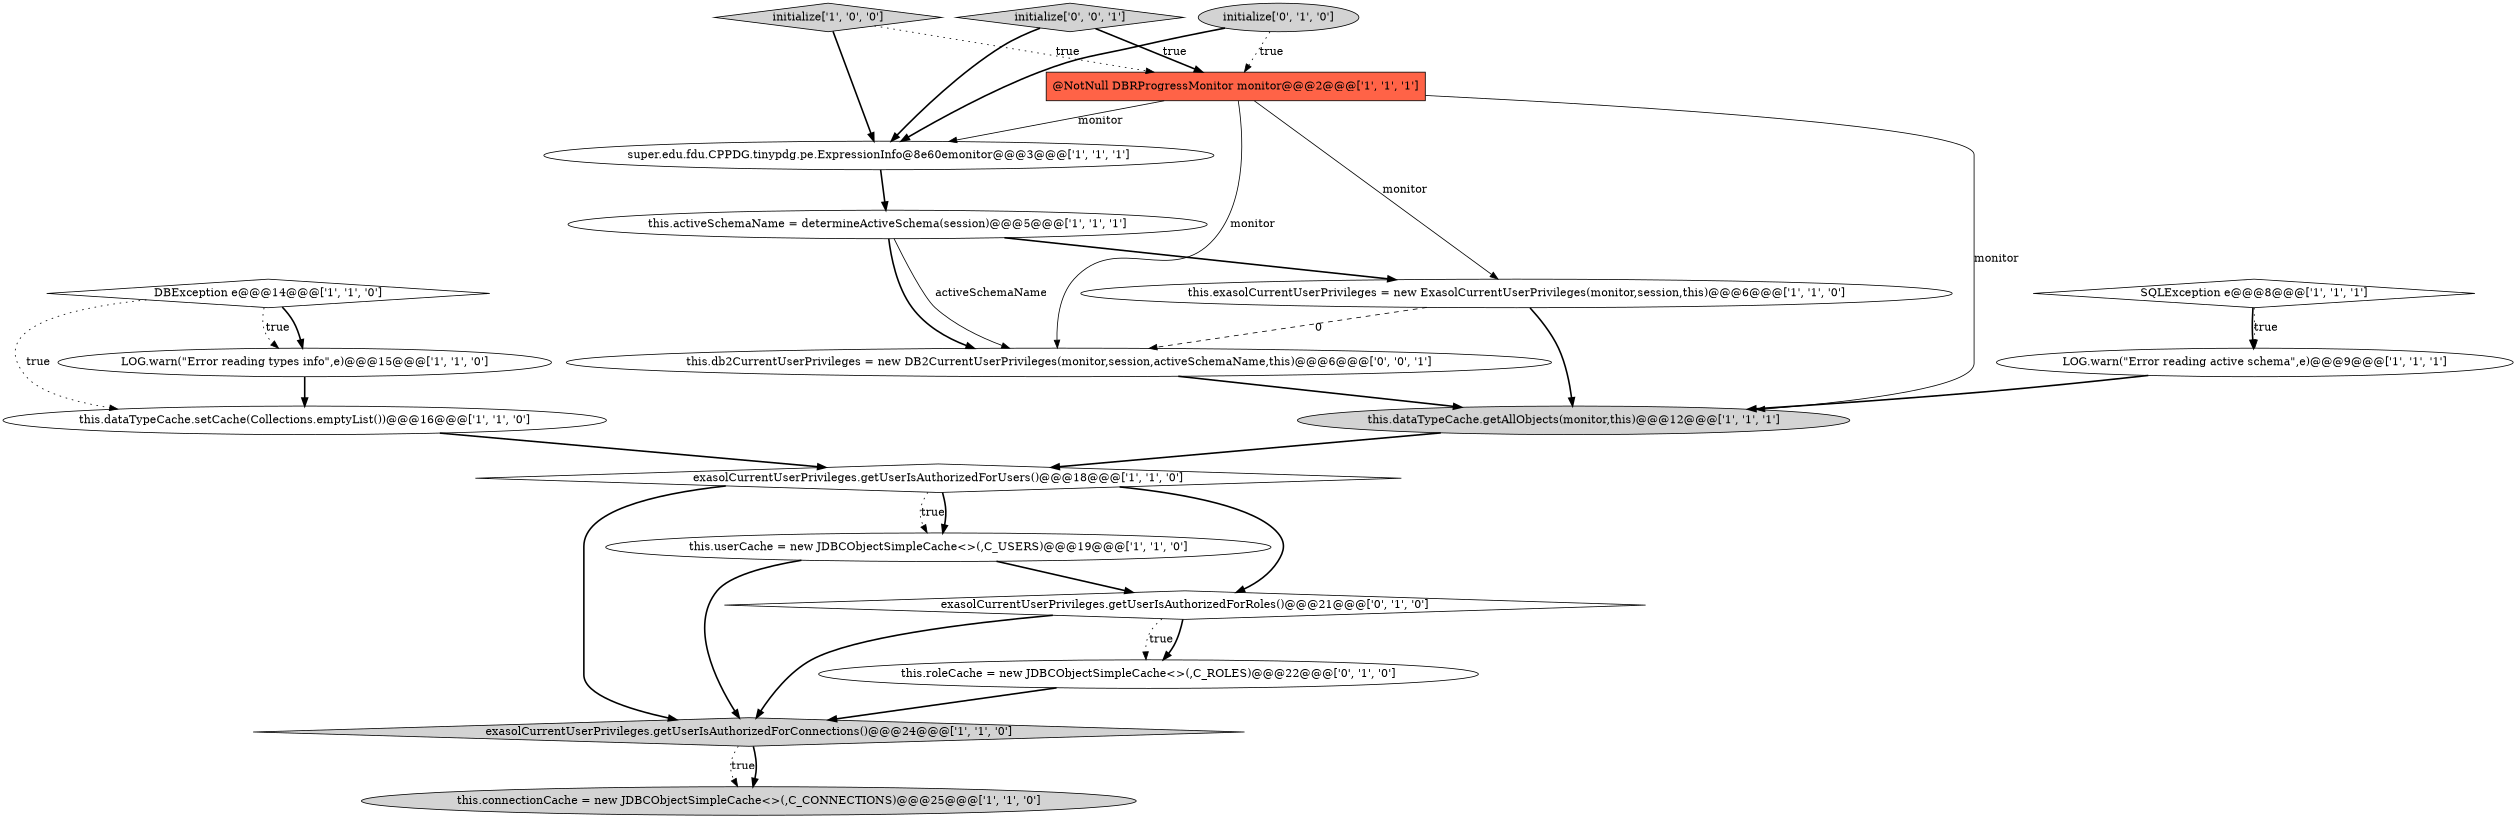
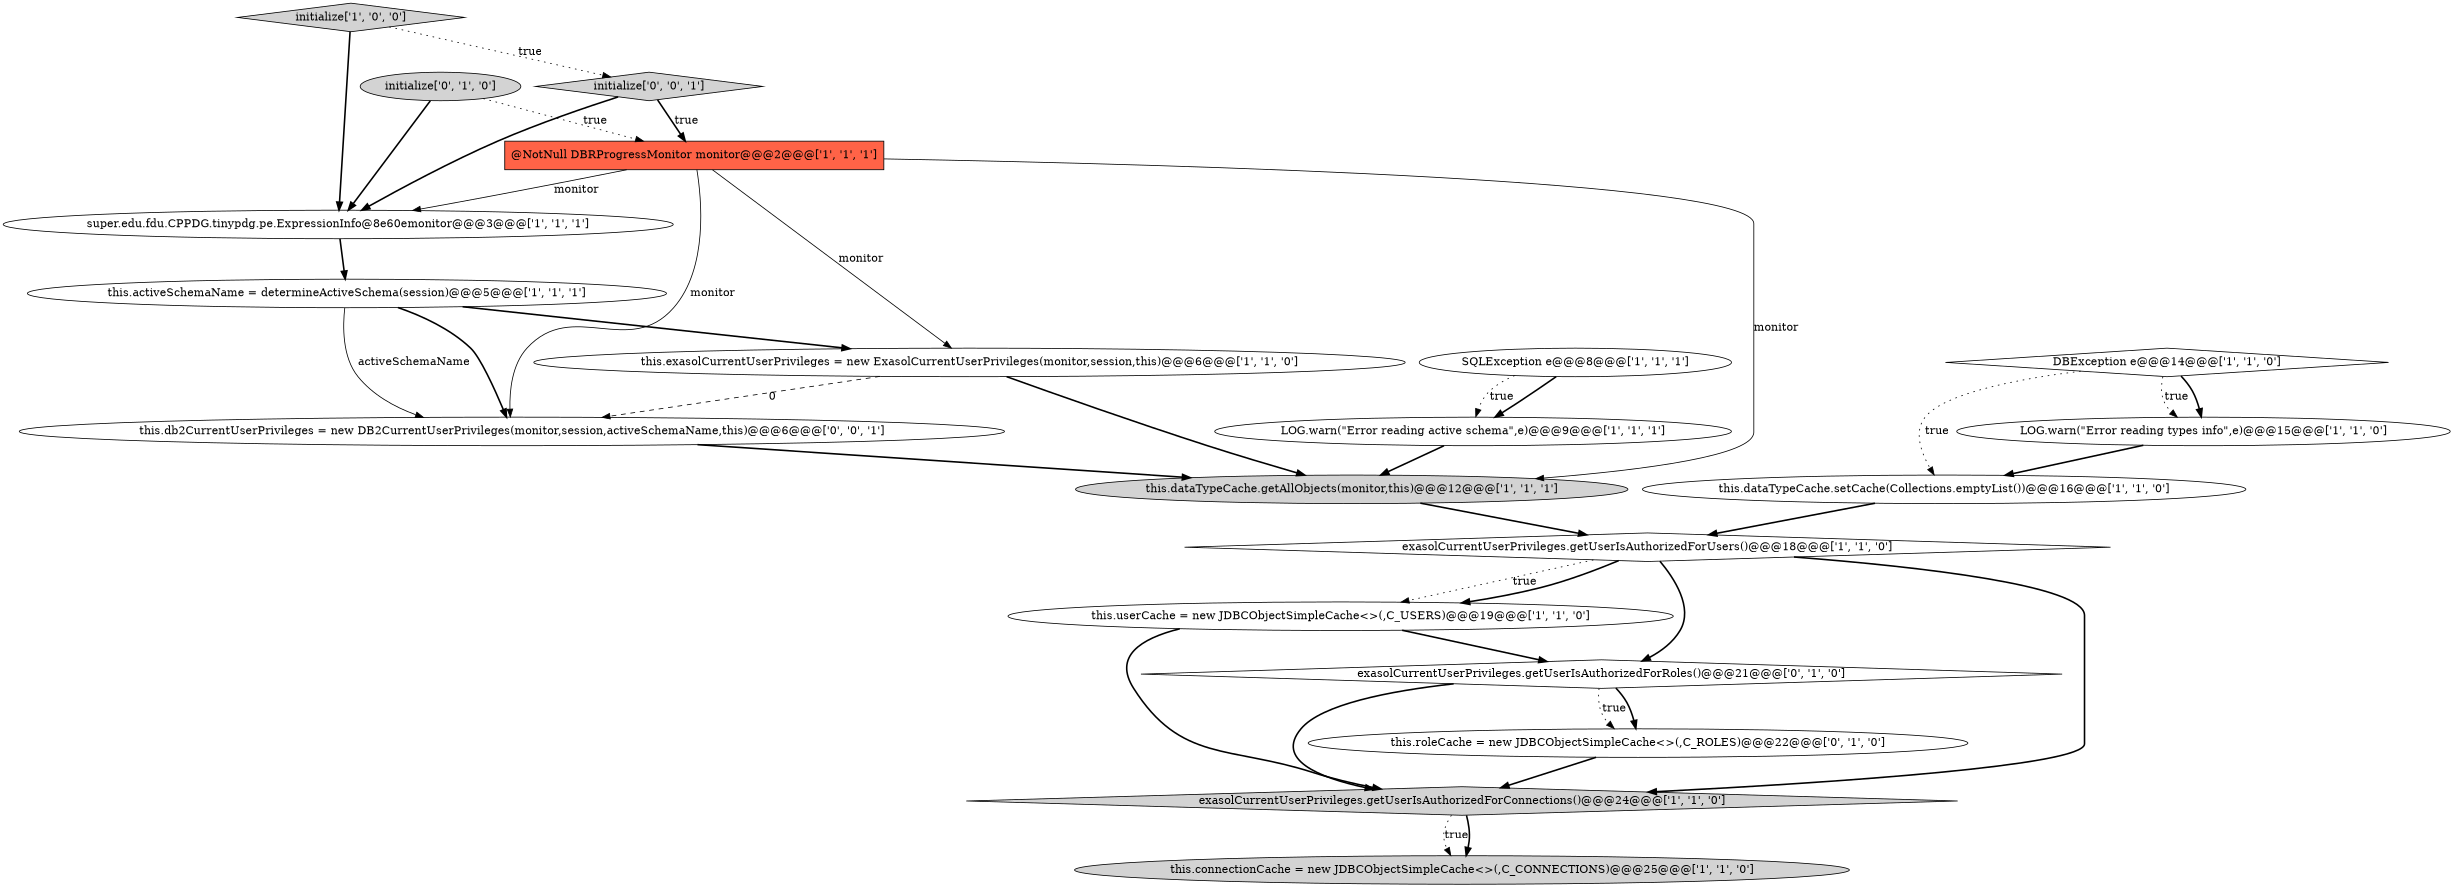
edge "initialize['1', '0', '0']" -> "@NotNull DBRProgressMonitor monitor@@@2@@@['1', '1', '1']": now "initialize['1', '0', '0']" -> "initialize['0', '0', '1']"
node "SQLException e@@@8@@@['1', '1', '1']": shape diamond -> ellipse
